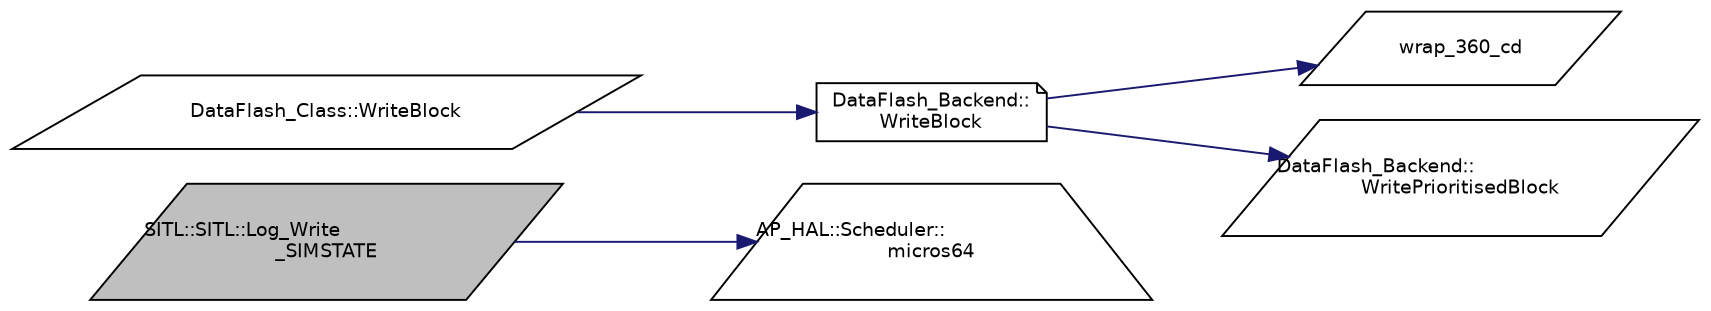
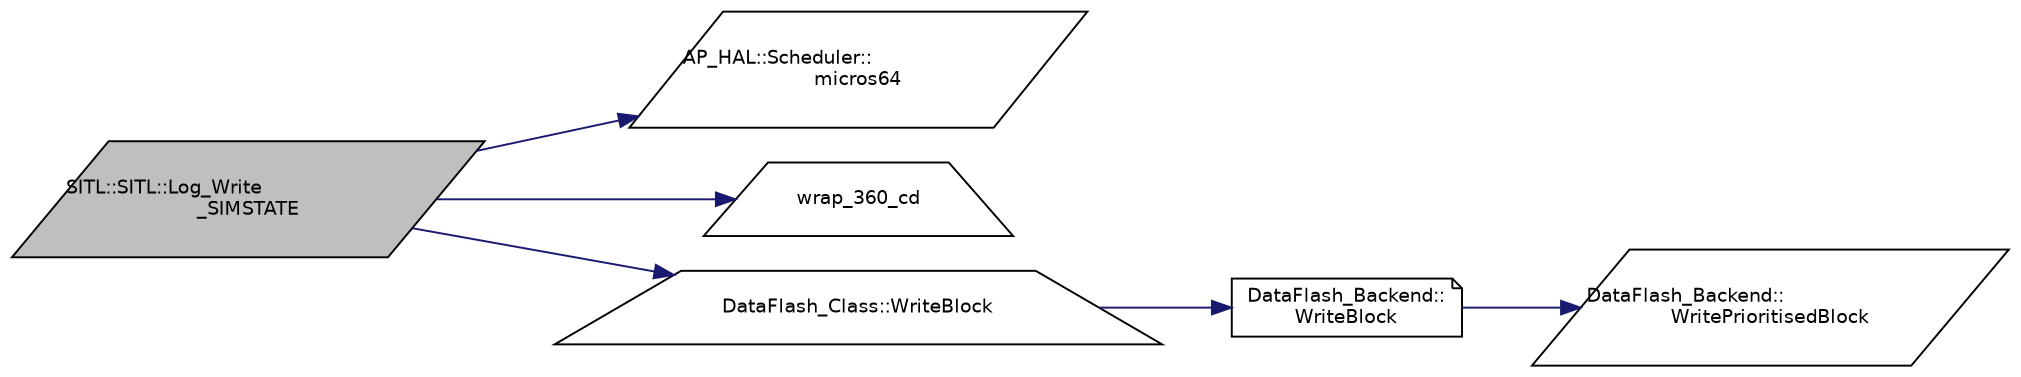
node "wrap_360_cd": shape parallelogram -> trapezium
edge "DataFlash_Backend:: WriteBlock" -> "wrap_360_cd": now "SITL::SITL::Log_Write _SIMSTATE" -> "wrap_360_cd"
node "DataFlash_Class::WriteBlock": shape parallelogram -> trapezium
node "AP_HAL::Scheduler:: micros64": shape trapezium -> parallelogram
edge "SITL::SITL::Log_Write _SIMSTATE" -> "DataFlash_Class::WriteBlock": added
